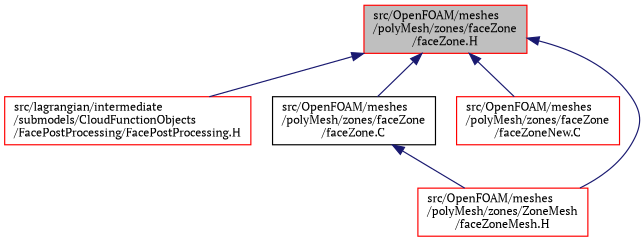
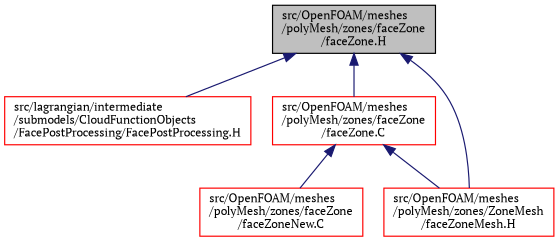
node "src/OpenFOAM/meshes /polyMesh/zones/faceZone /faceZone.H": color red -> black
edge "src/OpenFOAM/meshes /polyMesh/zones/faceZone /faceZoneNew.C" -> "src/OpenFOAM/meshes /polyMesh/zones/faceZone /faceZone.H": now "src/OpenFOAM/meshes /polyMesh/zones/faceZone /faceZoneNew.C" -> "src/OpenFOAM/meshes /polyMesh/zones/faceZone /faceZone.C"
node "src/OpenFOAM/meshes /polyMesh/zones/faceZone /faceZone.C": color black -> red
